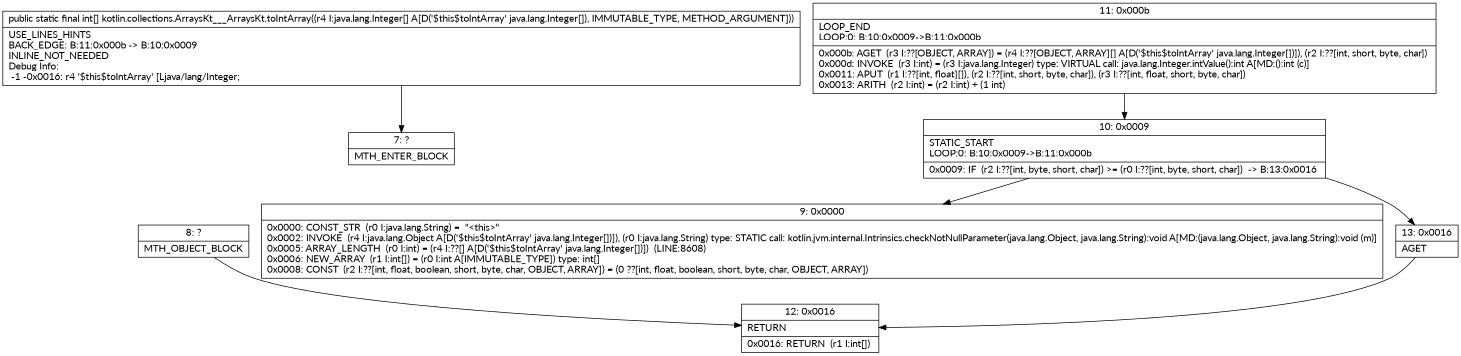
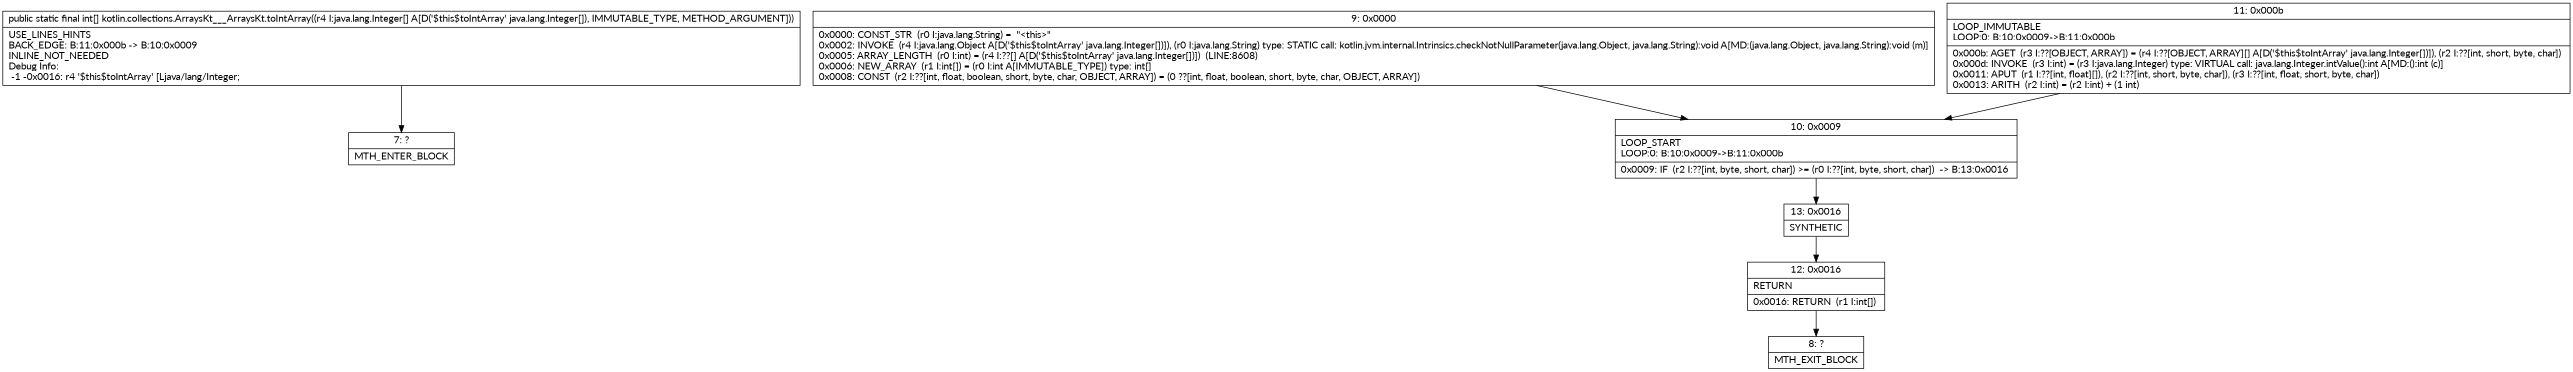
node "11: 0x000b": text "LOOP_END" -> "LOOP_IMMUTABLE"
node "10: 0x0009": text "STATIC_START" -> "LOOP_START"
edge "10: 0x0009" -> "9: 0x0000": reversed
node "8: ?": text "MTH_OBJECT_BLOCK" -> "MTH_EXIT_BLOCK"
node "13: 0x0016": text "AGET" -> "SYNTHETIC"
edge "8: ?" -> "12: 0x0016": reversed
